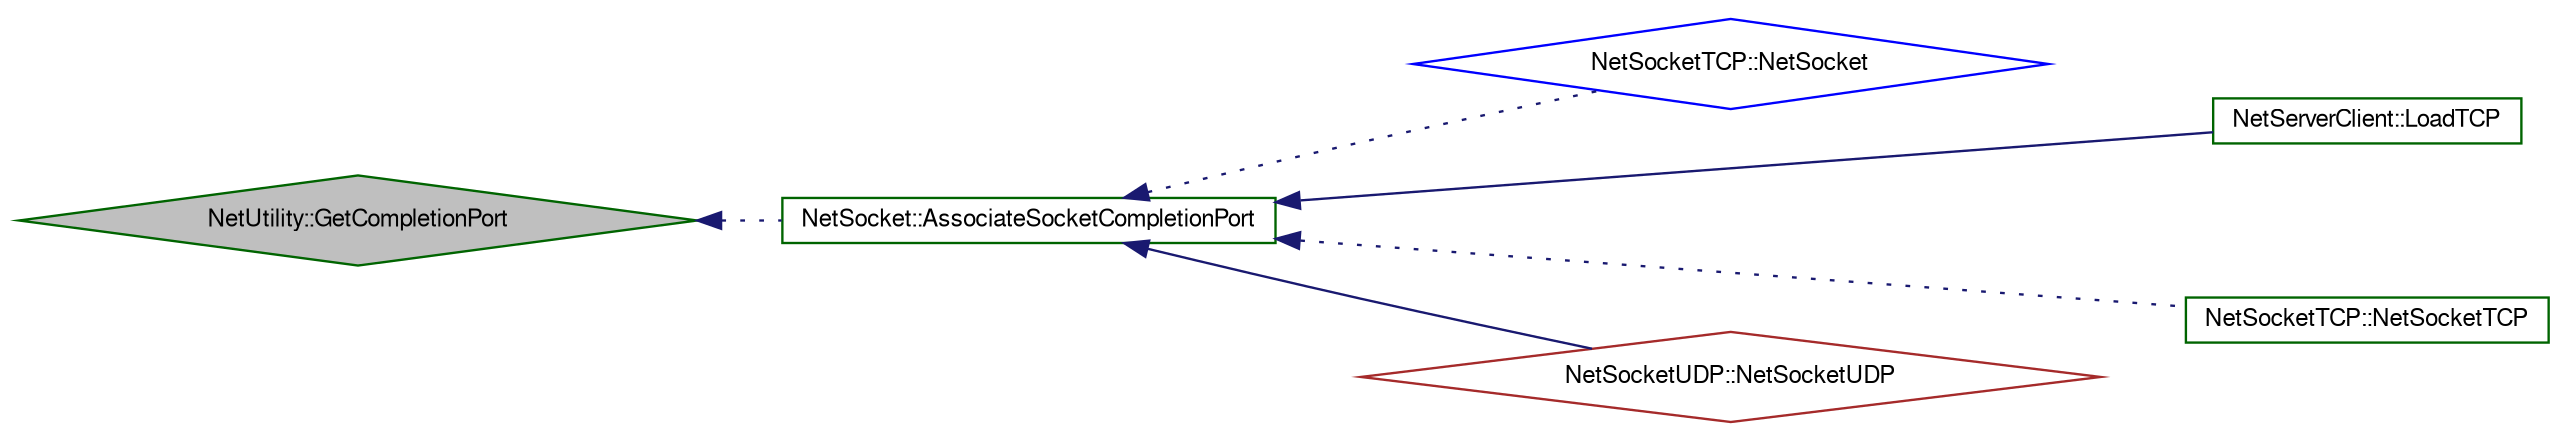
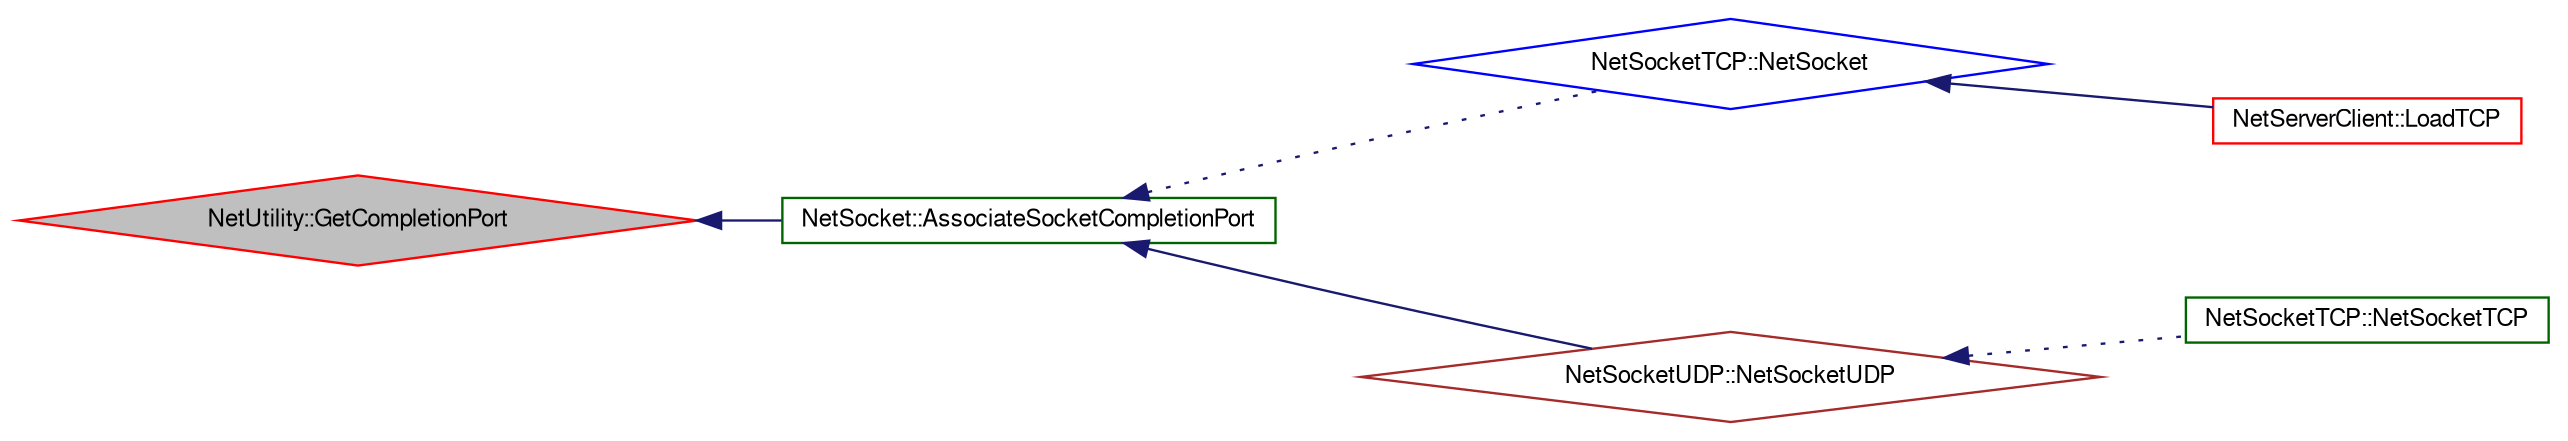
node "NetServerClient::LoadTCP": color darkgreen -> red
edge "NetServerClient::LoadTCP" -> "NetSocket::AssociateSocketCompletionPort": now "NetServerClient::LoadTCP" -> "NetSocketTCP::NetSocket"
node "NetUtility::GetCompletionPort": color darkgreen -> red
edge "NetSocket::AssociateSocketCompletionPort" -> "NetUtility::GetCompletionPort": style dotted -> solid
edge "NetSocketTCP::NetSocketTCP" -> "NetSocket::AssociateSocketCompletionPort": now "NetSocketTCP::NetSocketTCP" -> "NetSocketUDP::NetSocketUDP"
